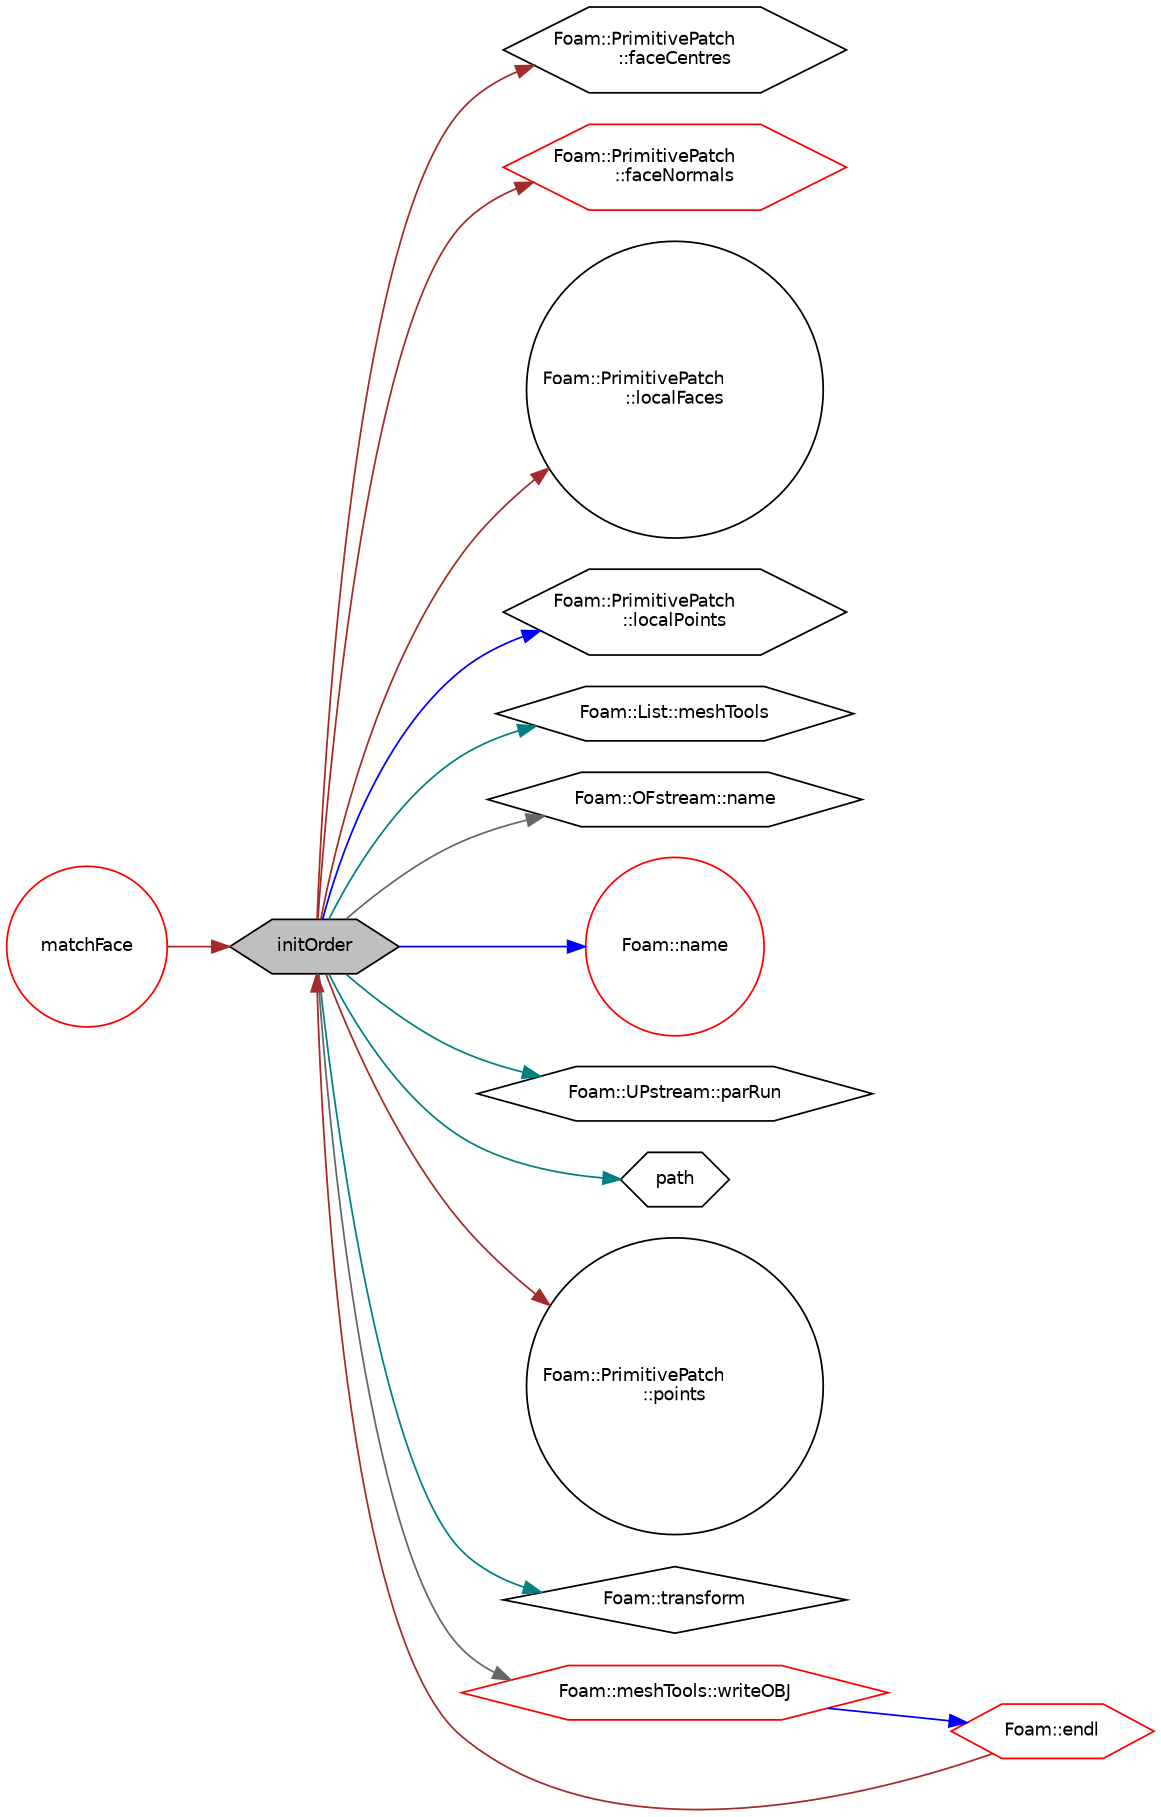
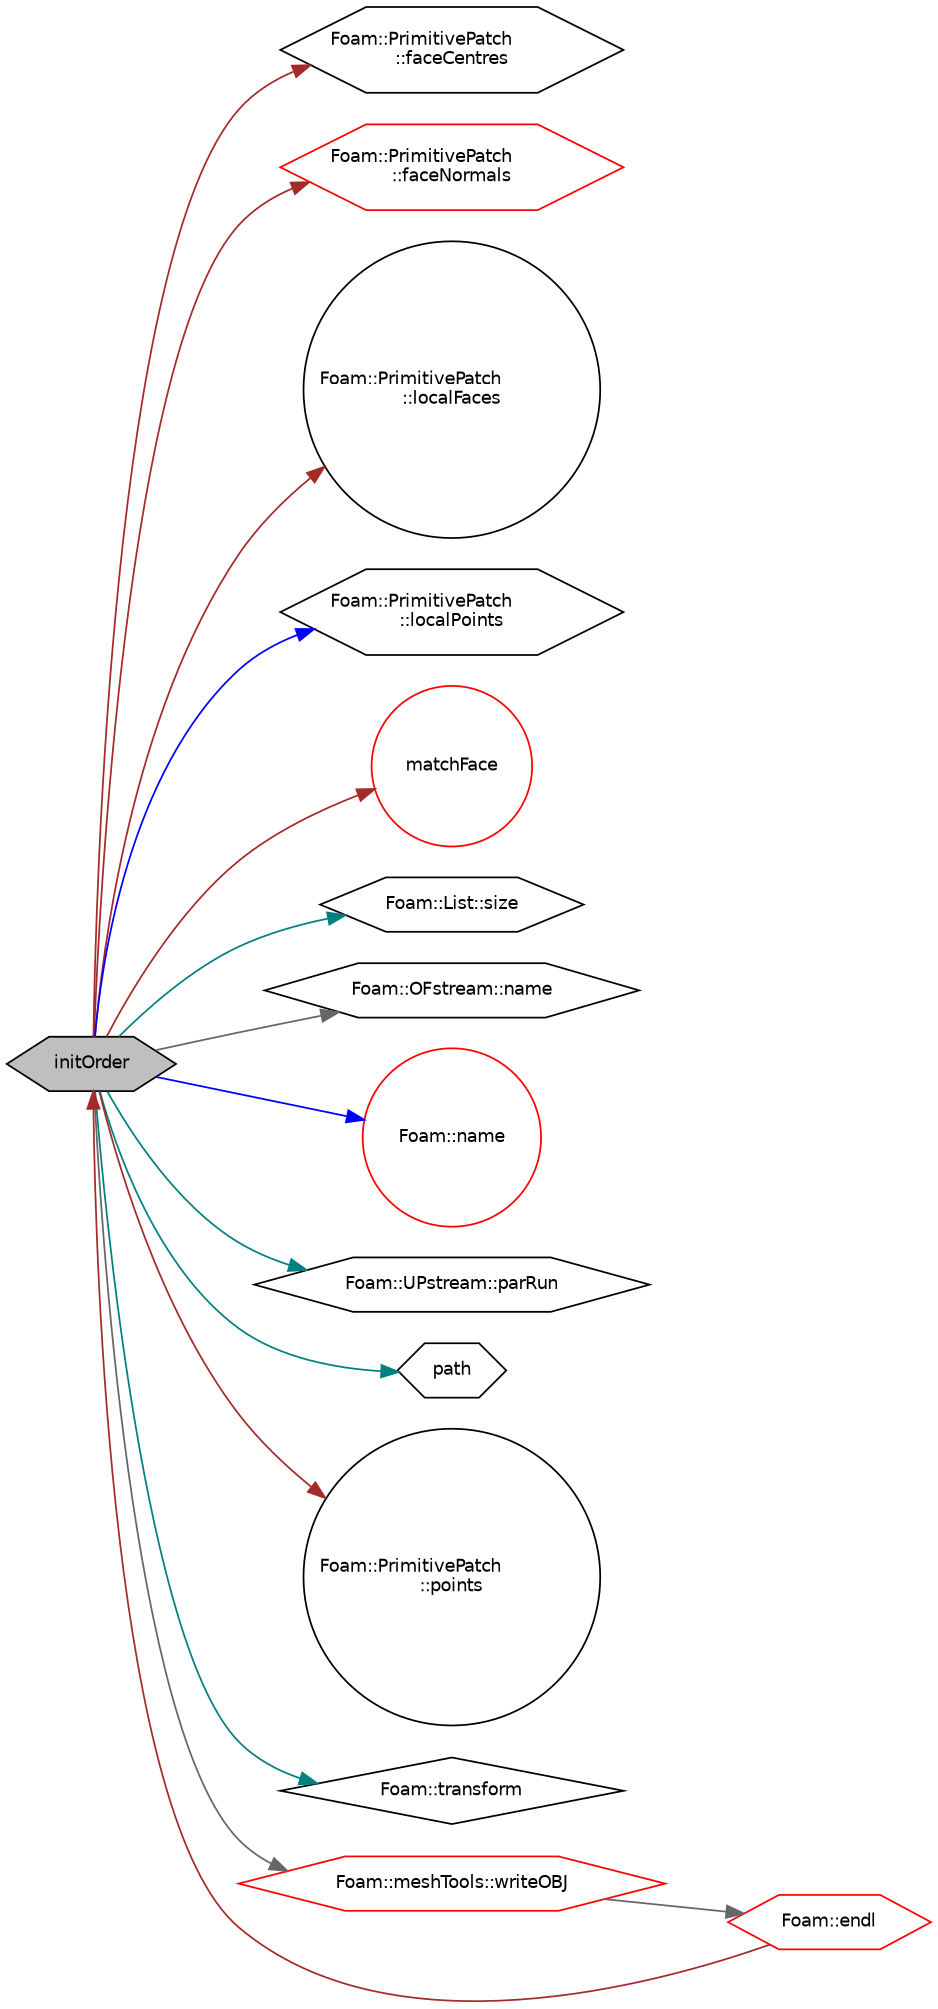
node "Foam::List::meshTools": label "Foam::List::meshTools" -> "Foam::List::size"
edge "matchFace" -> "initOrder": reversed
edge "Foam::meshTools::writeOBJ" -> "Foam::endl": color blue -> gray40
